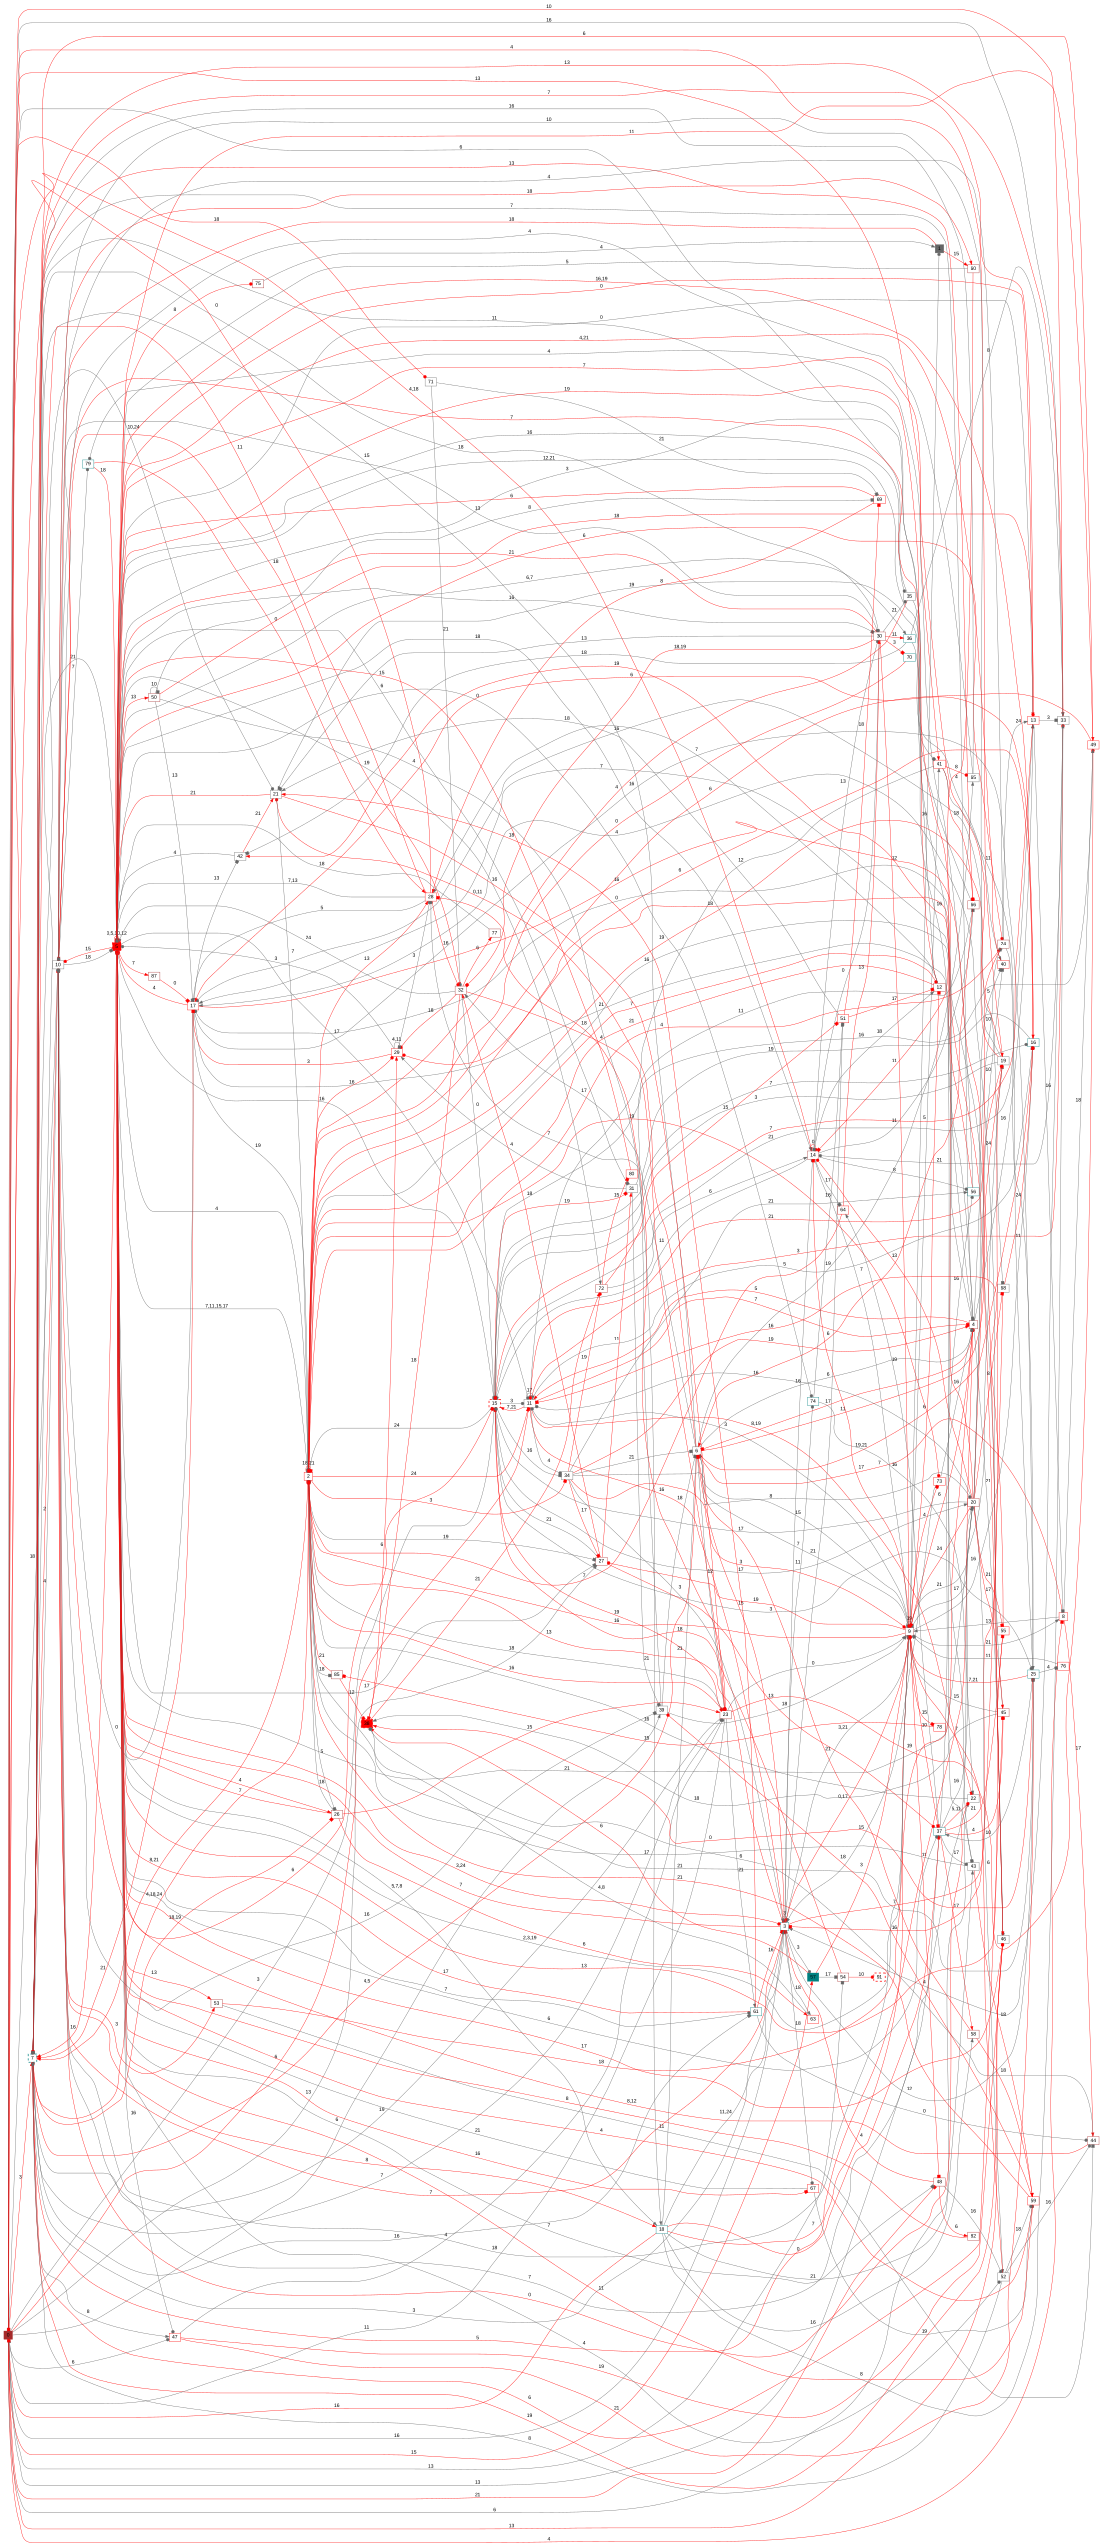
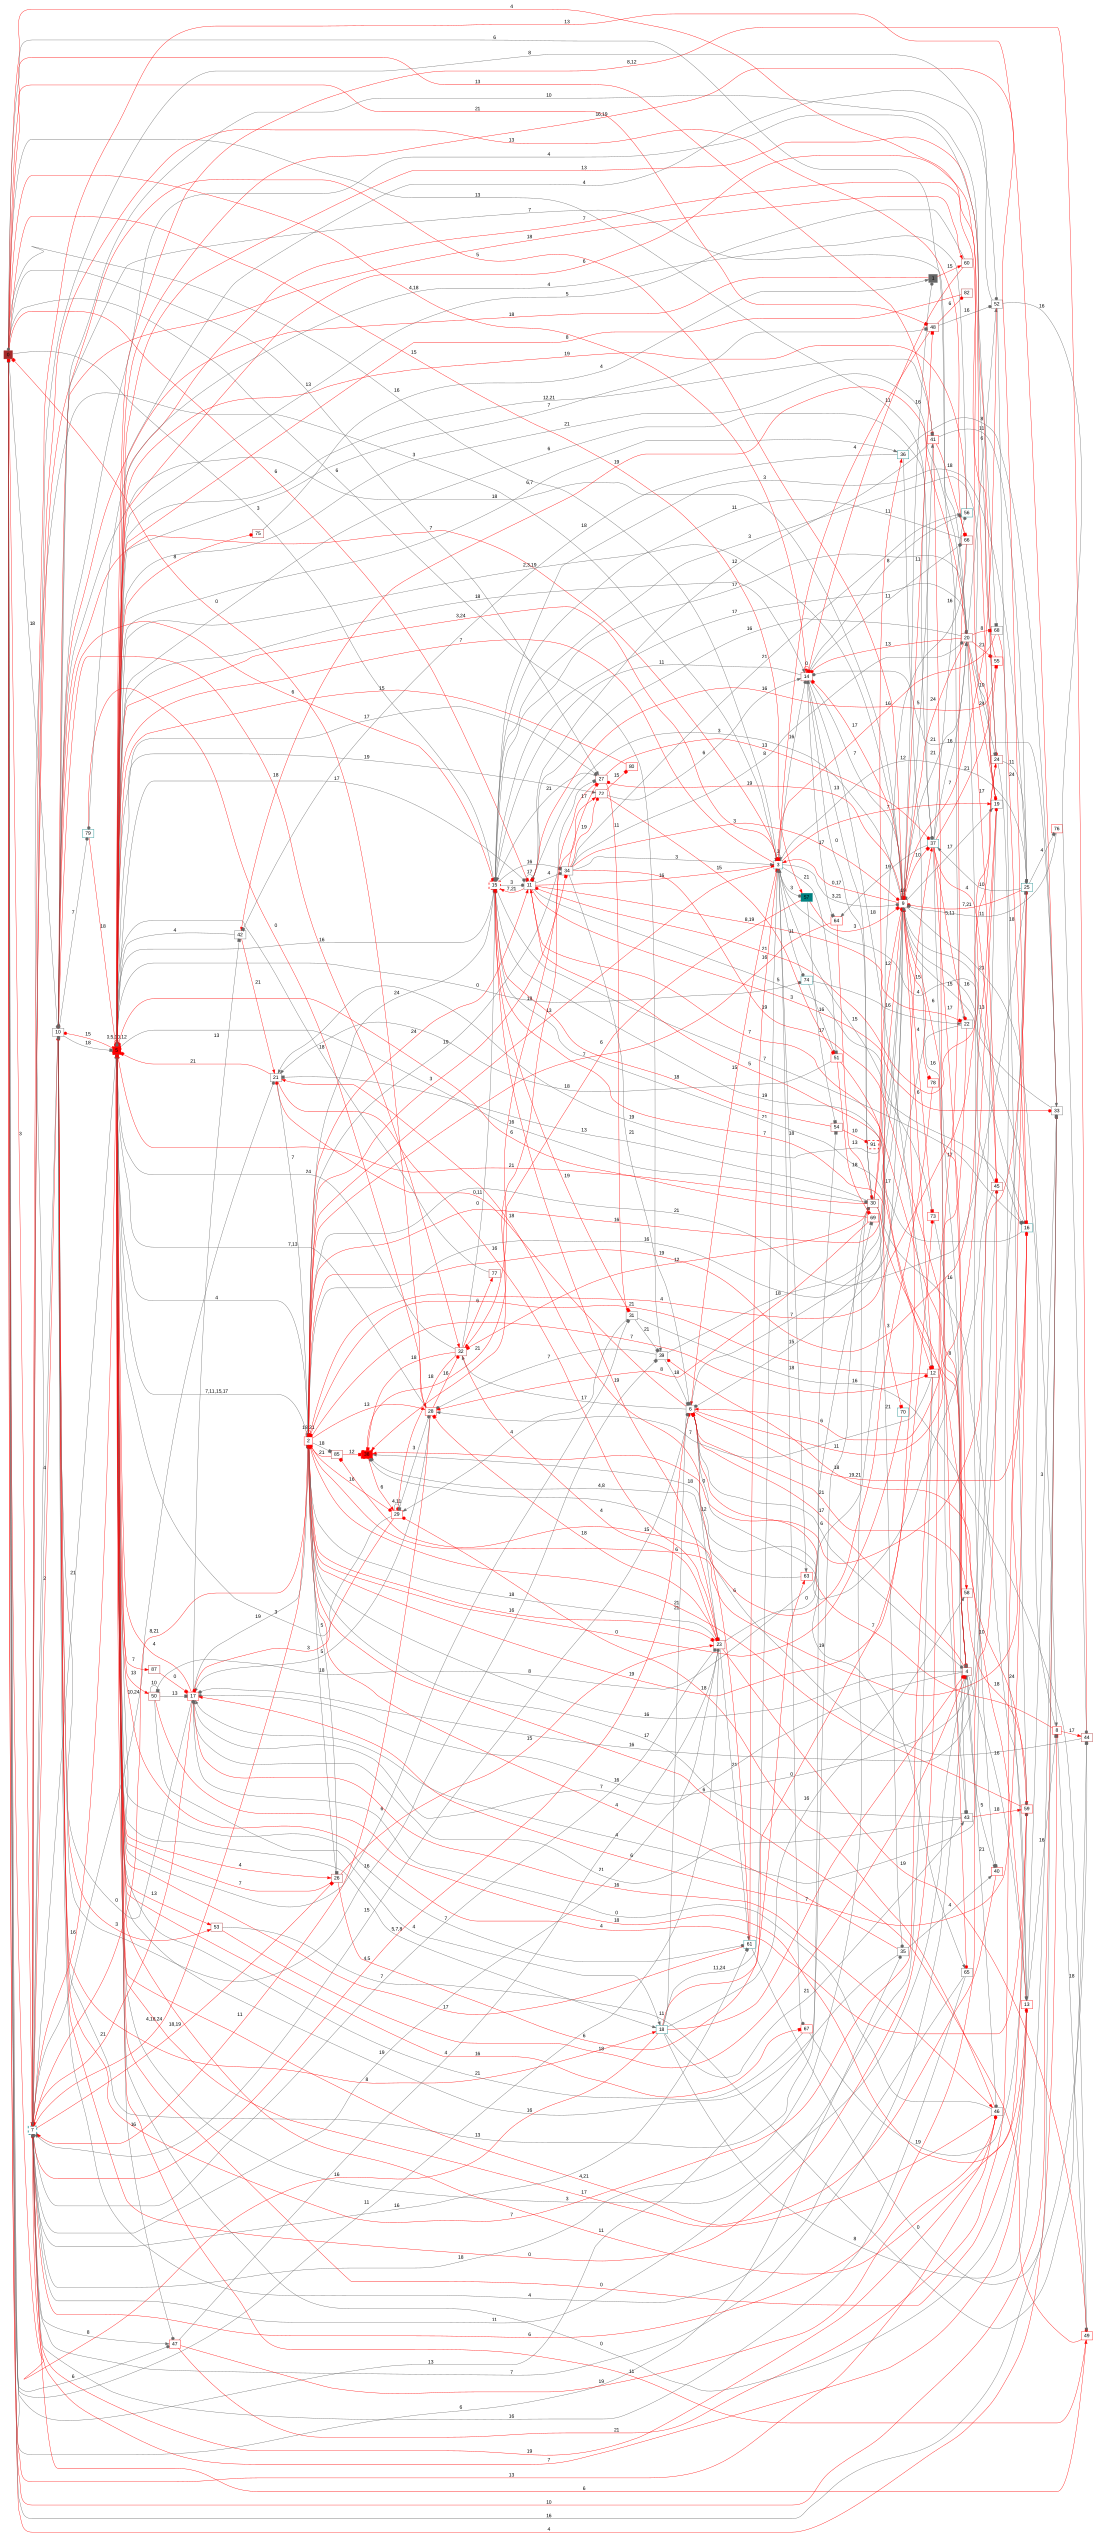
node "71": removed
edge "30" -> "32": label "18,19" -> "12"
edge "48" -> "82": arrowhead normal -> dot
